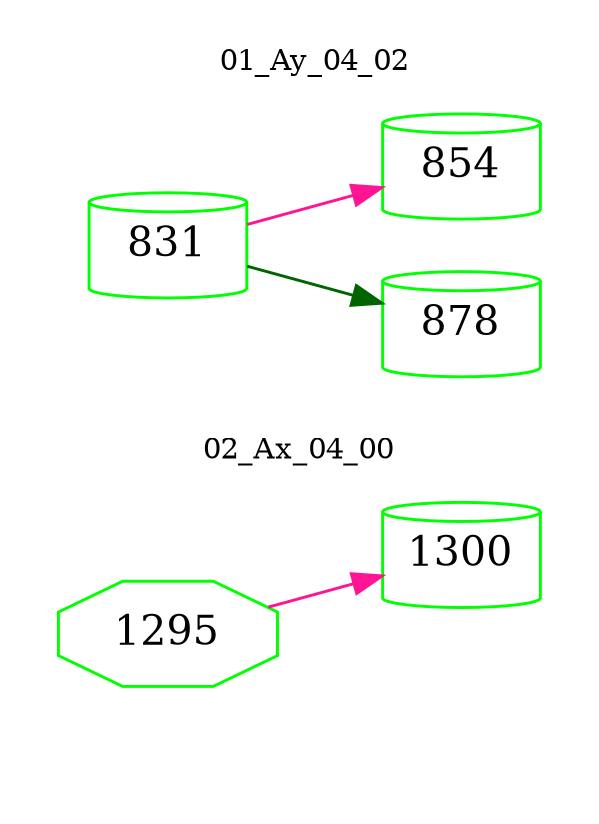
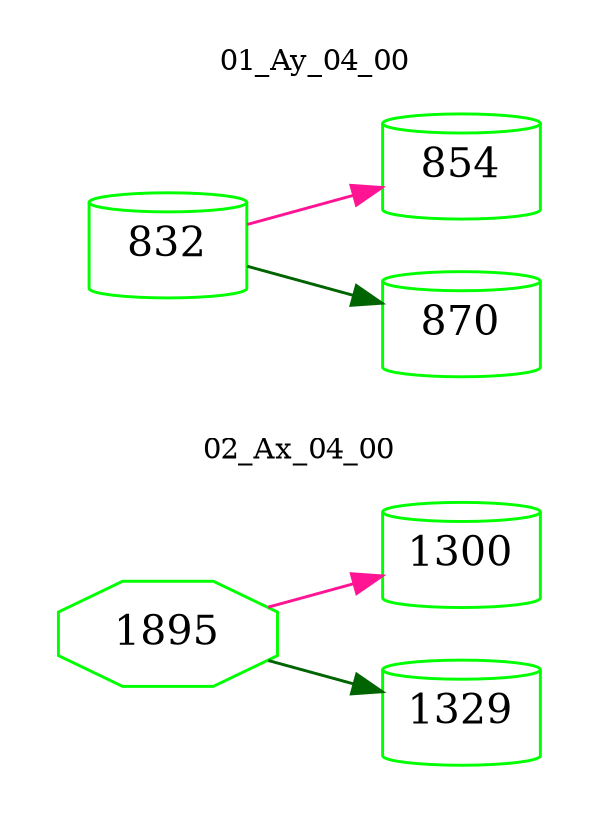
cluster "01_Ay_04_02": label "01_Ay_04_02" -> "01_Ay_04_00"
node "831": label "831" -> "832"
node "878": label "878" -> "870"
node "1295": label "1295" -> "1895"
node "1329": added
